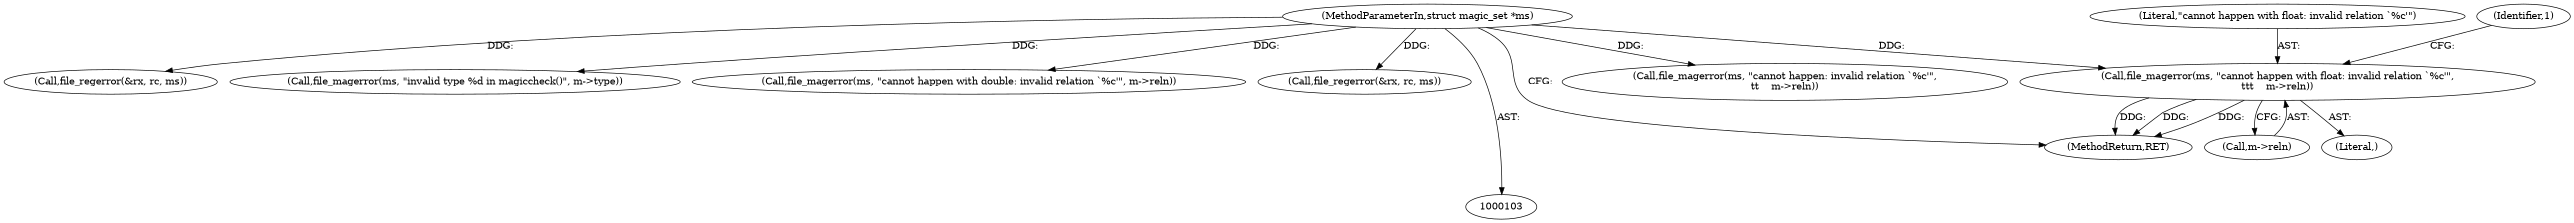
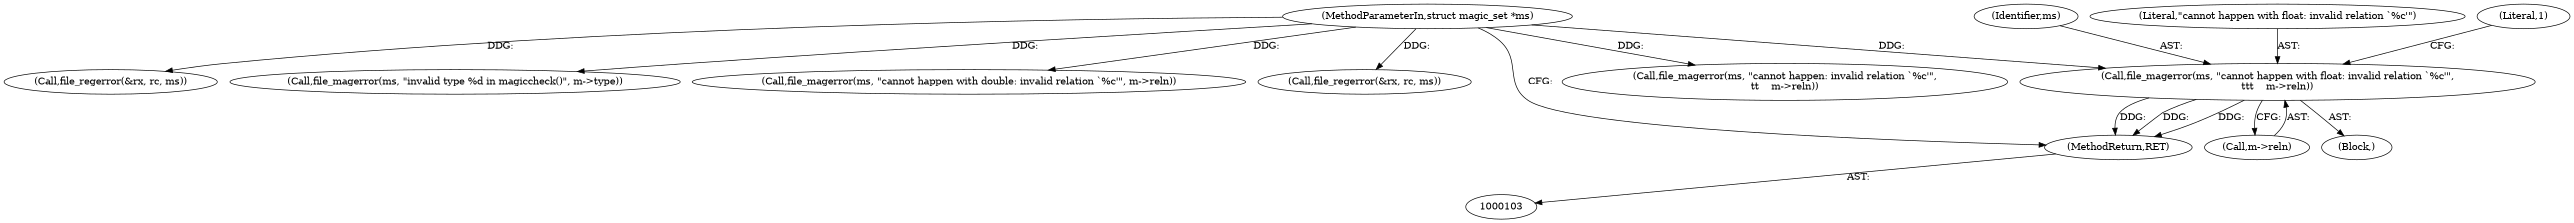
node "(Identifier,ms)": added
node "(Identifier,1)": label "(Identifier,1)" -> "(Literal,1)"
edge "(MethodParameterIn,struct magic_set *ms)" -> "1000103": now "(MethodReturn,RET)" -> "1000103"
node "(Literal,)": label "(Literal,)" -> "(Block,)"
